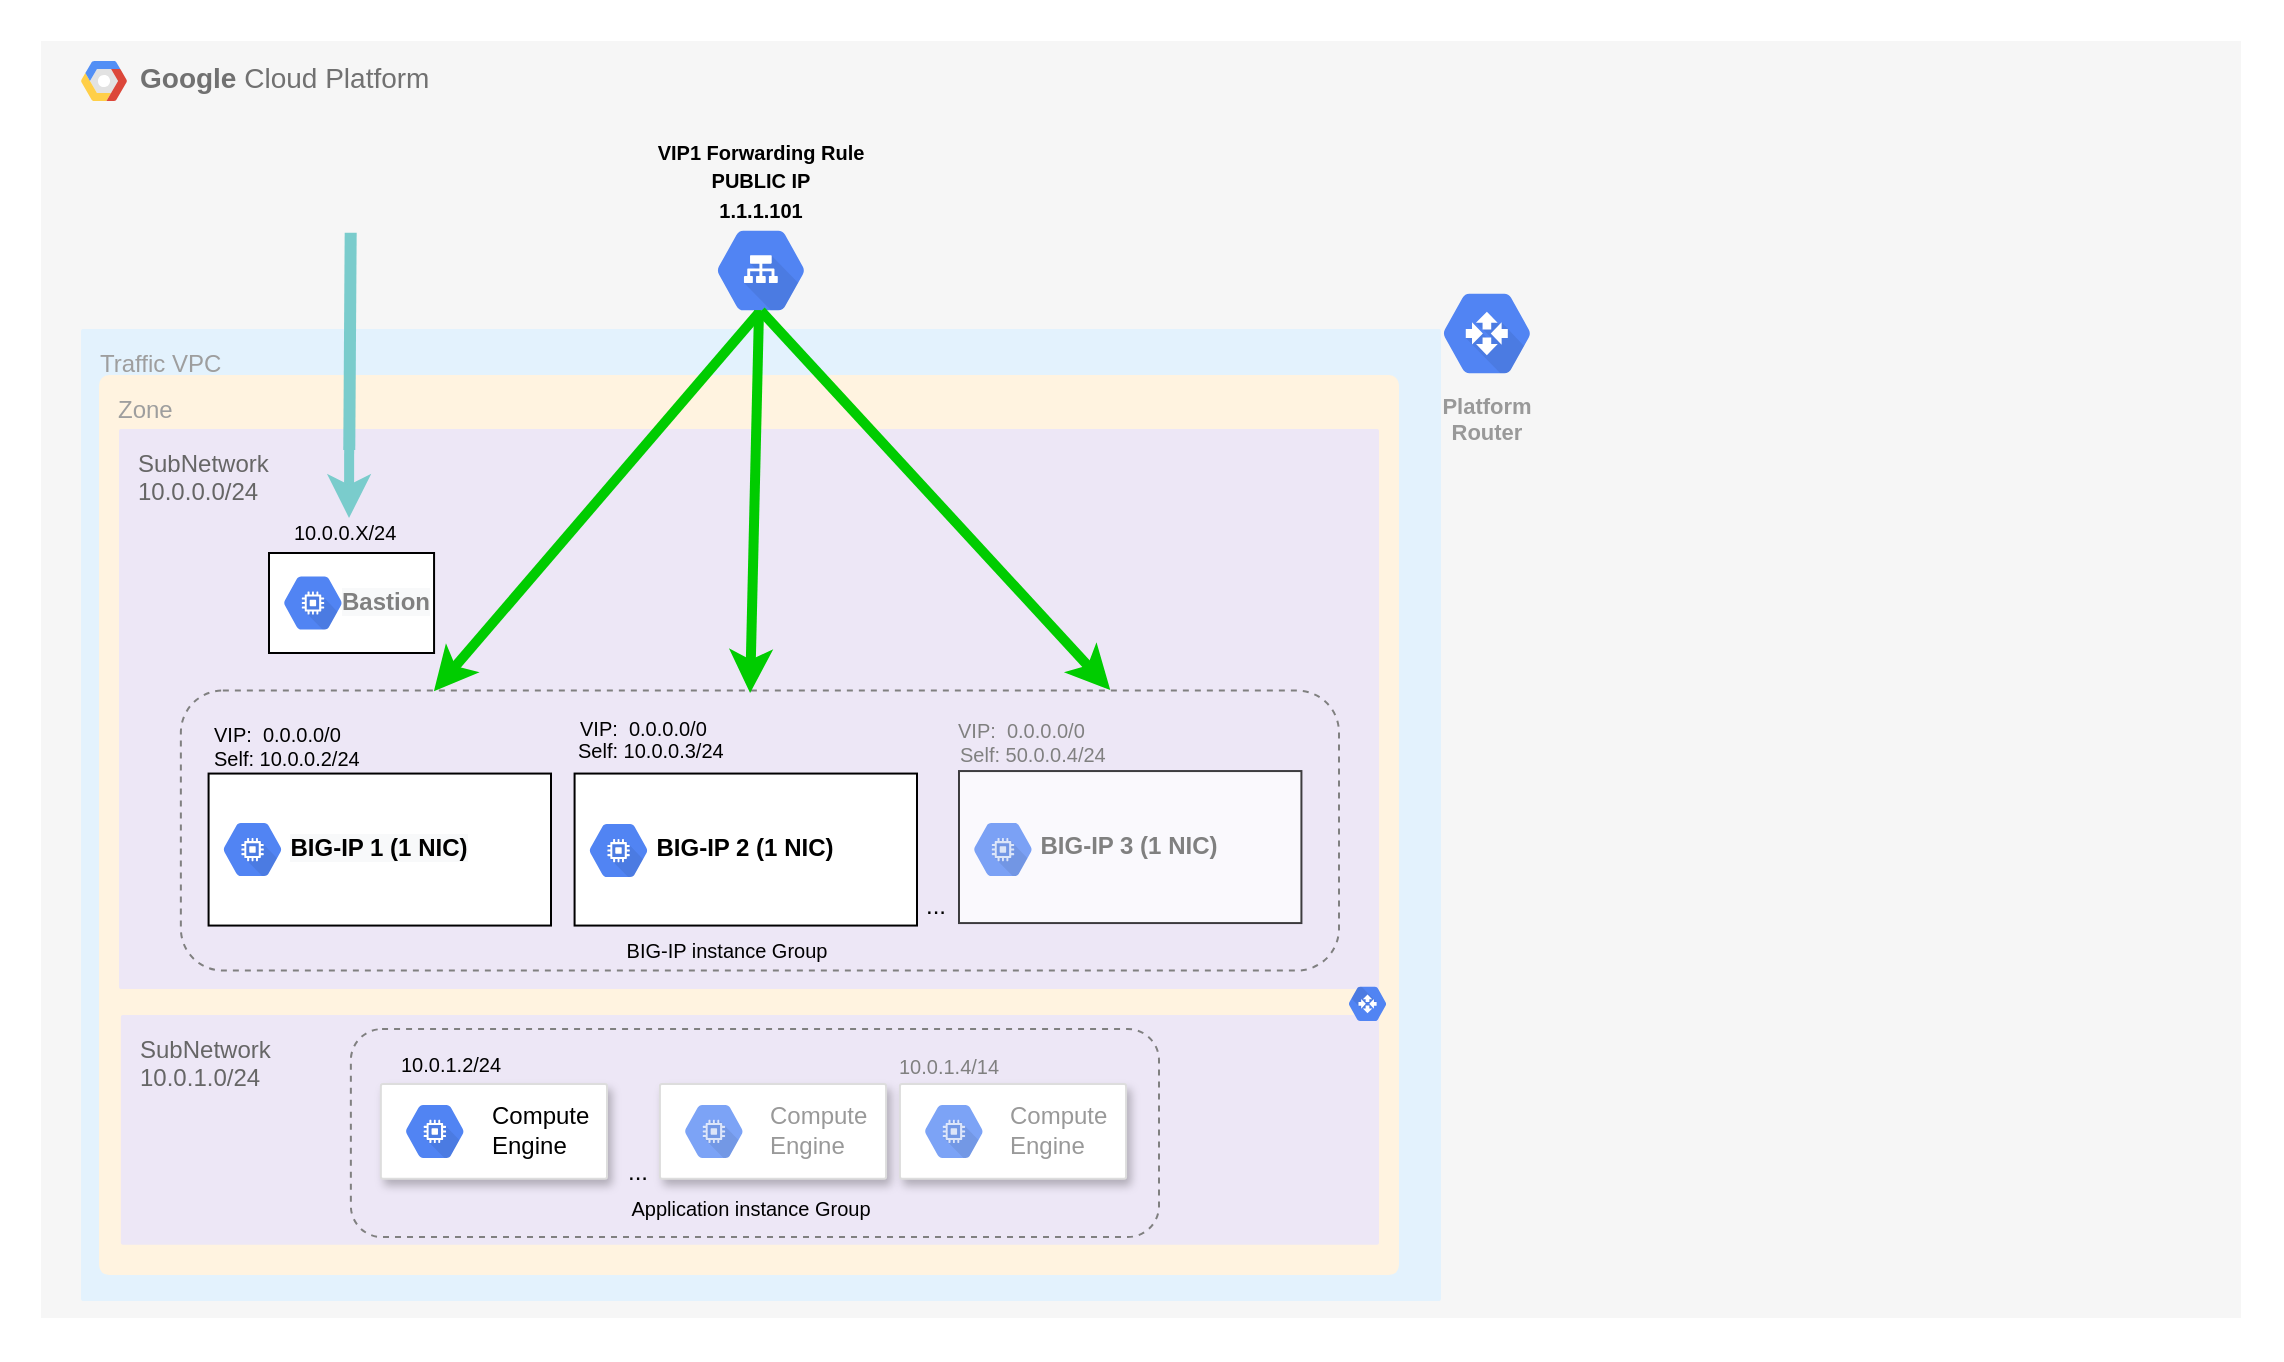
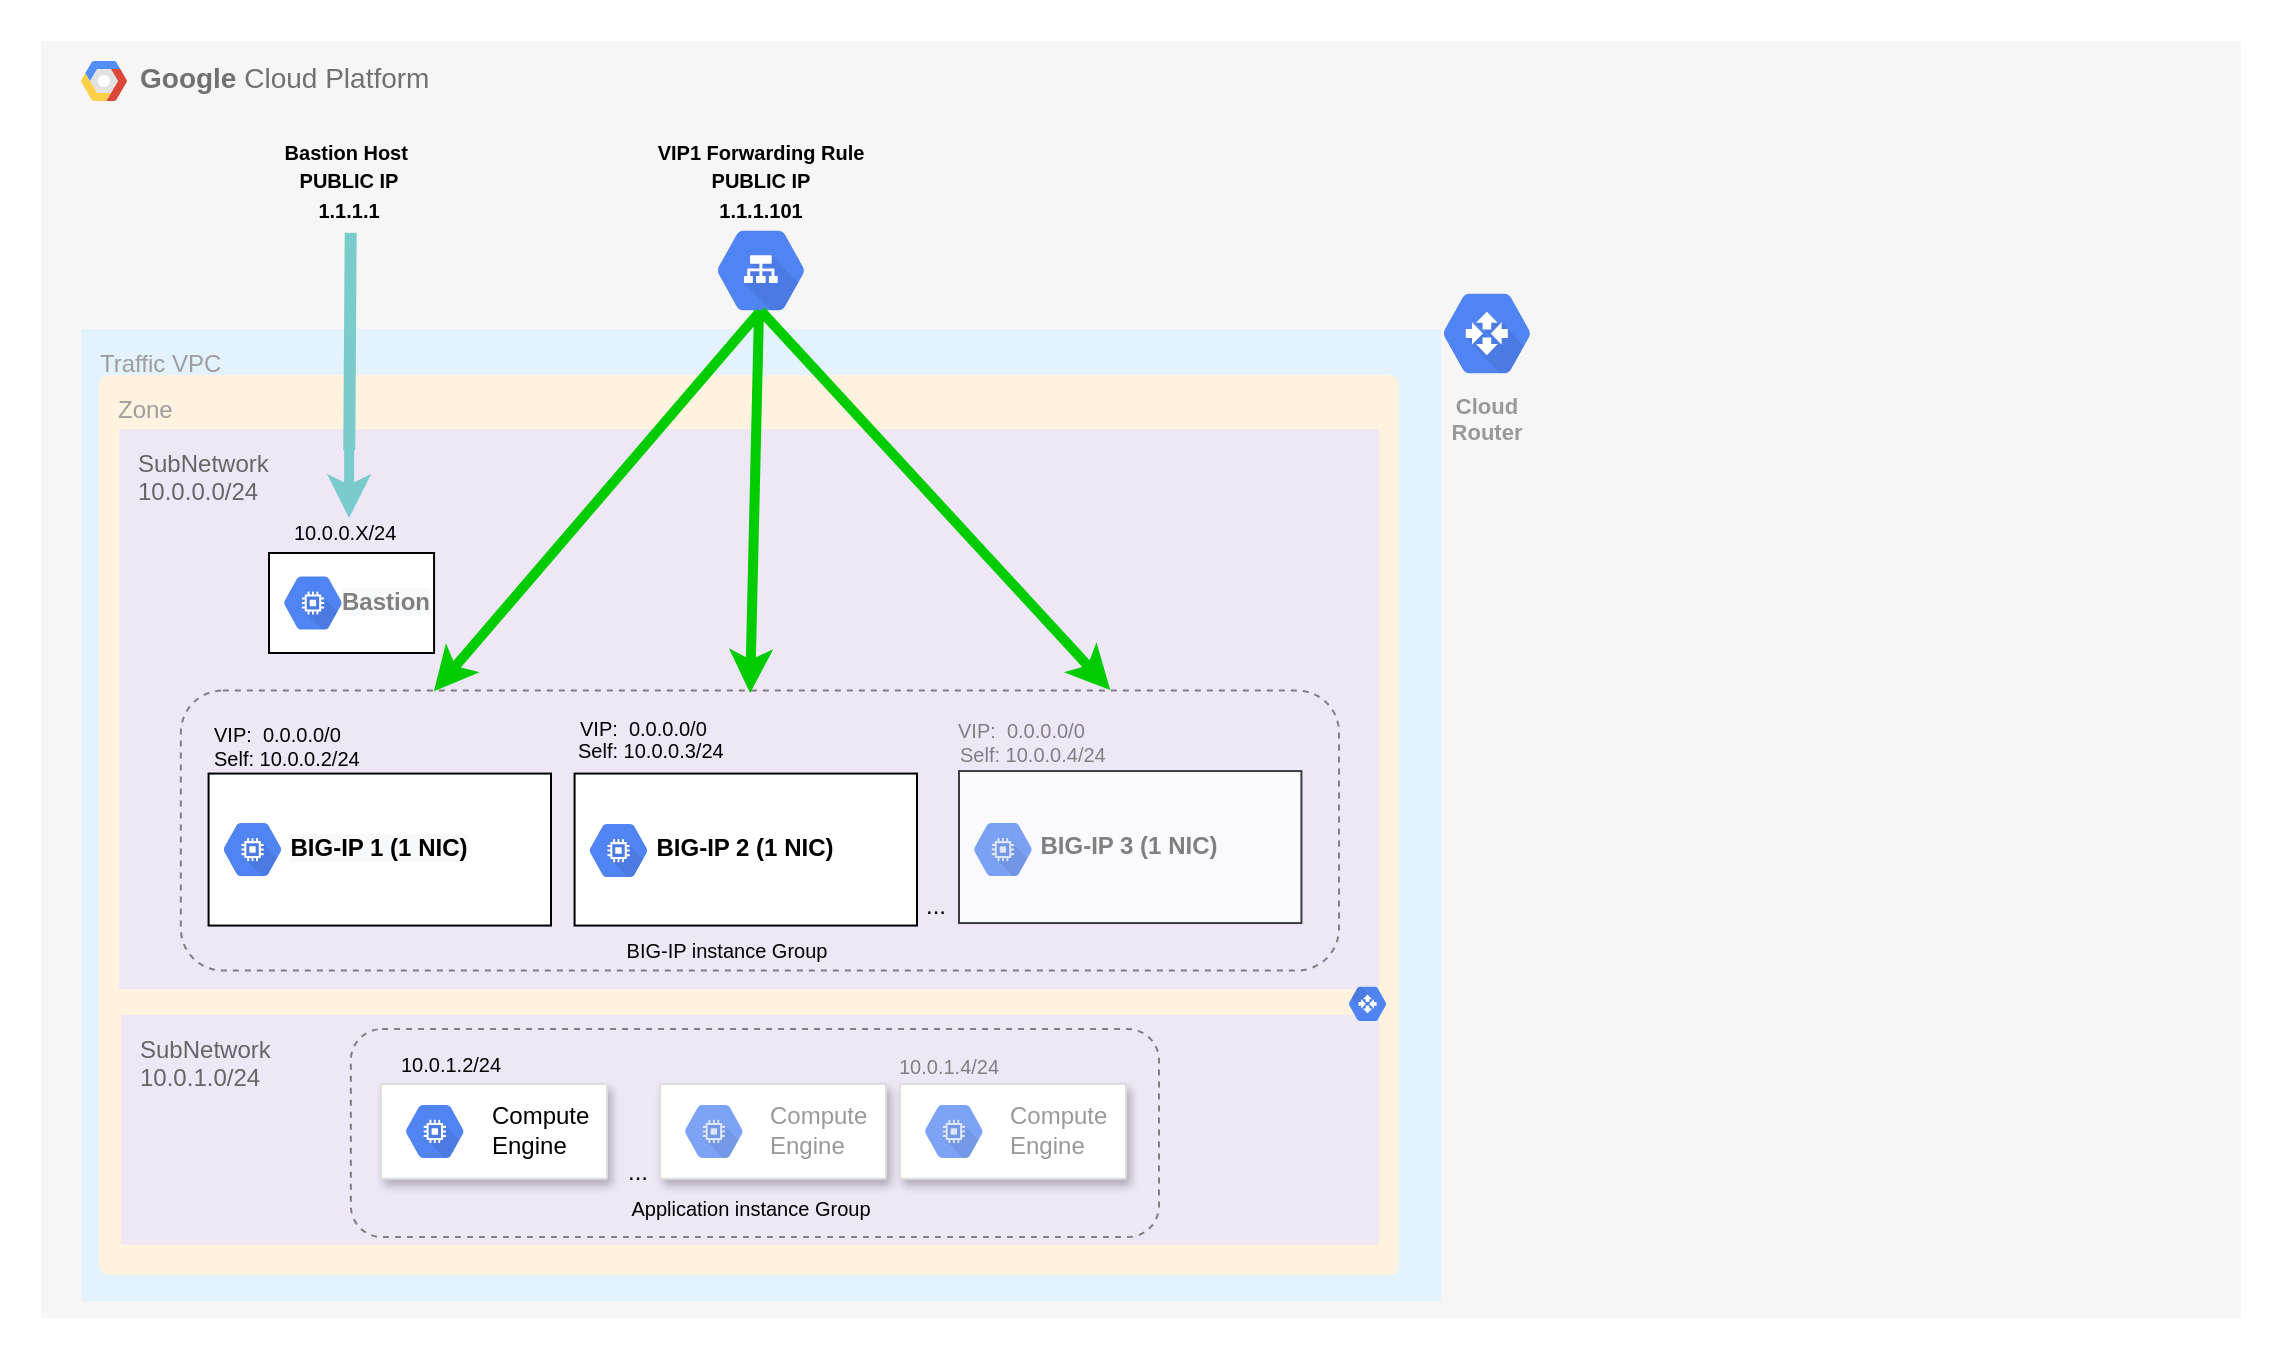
node "Bastion Host PUBLIC IP 1.1.1.1": added
node "Platform Router": label "Platform Router" -> "Cloud Router"
node "Self: 50.0.0.4/24": label "Self: 50.0.0.4/24" -> "Self: 10.0.0.4/24"
node "10.0.1.4/14": label "10.0.1.4/14" -> "10.0.1.4/24"
